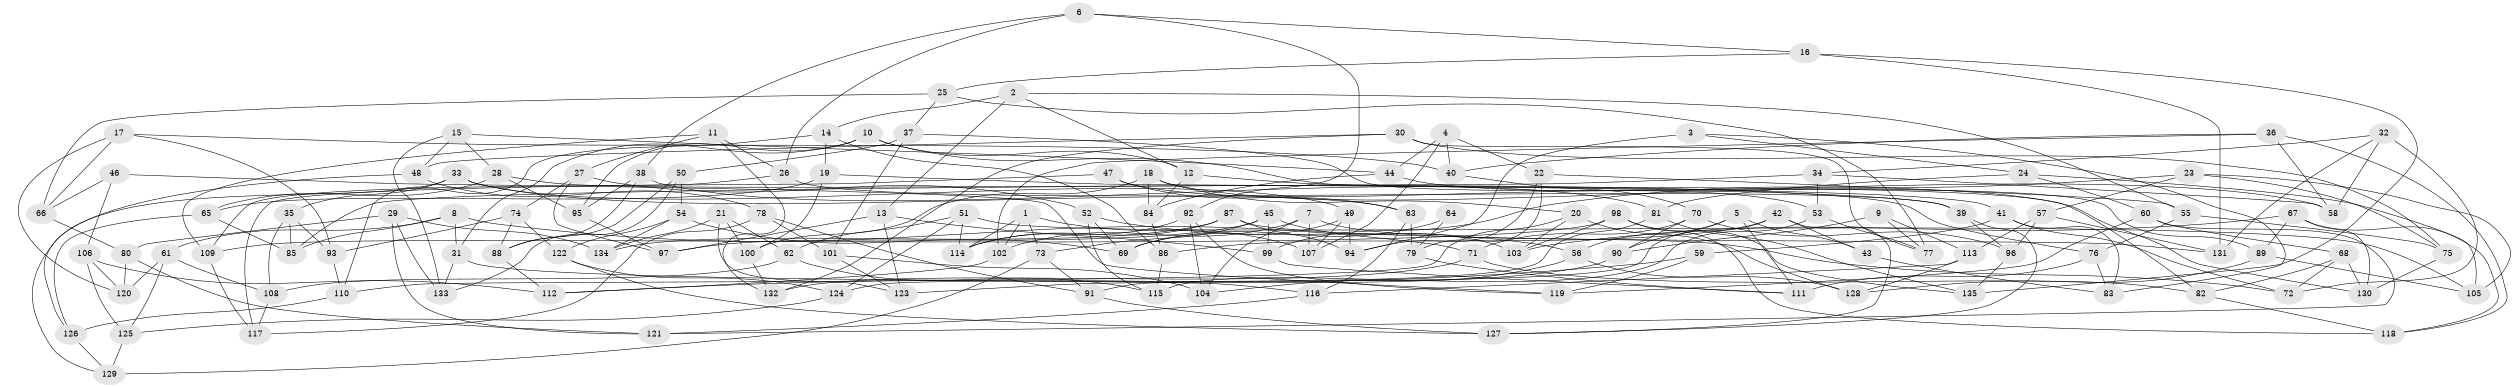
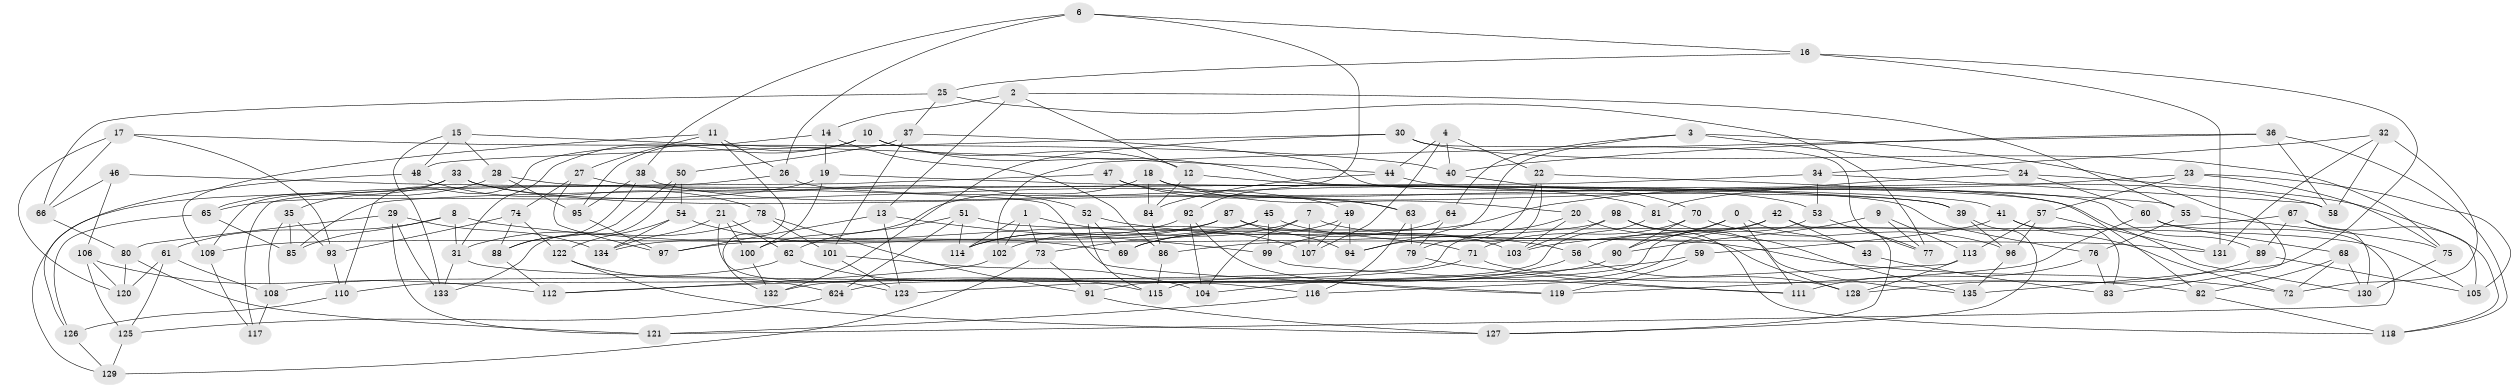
edge "3" -- "64": added
node "5": label "5" -> "0"
node "124": label "124" -> "624"
edge "78" -- "117": now "78" -- "31"
